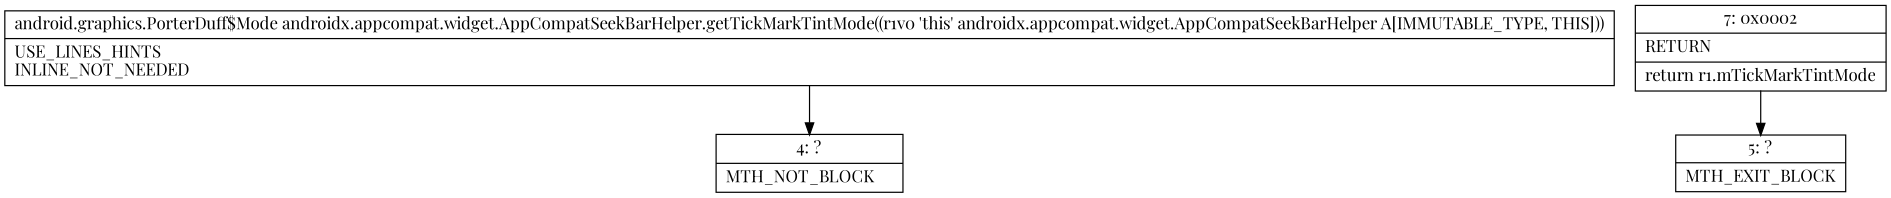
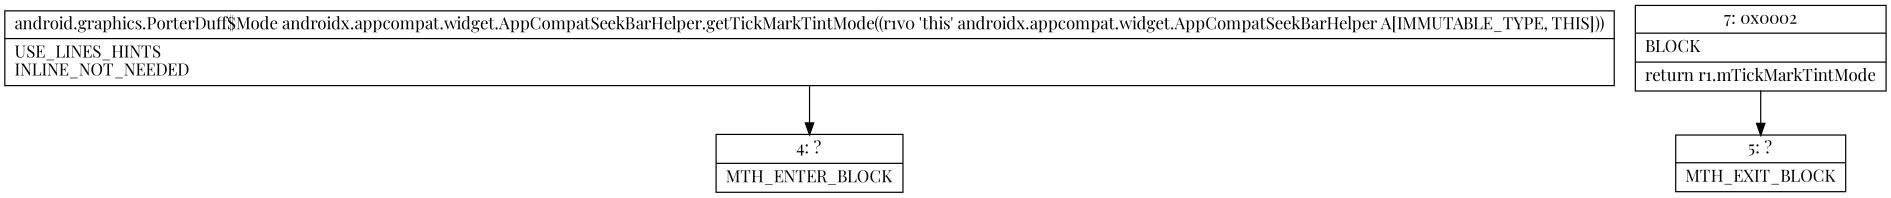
node "7: 0x0002": text "RETURN" -> "BLOCK"
node "4: ?": text "MTH_NOT_BLOCK" -> "MTH_ENTER_BLOCK"
